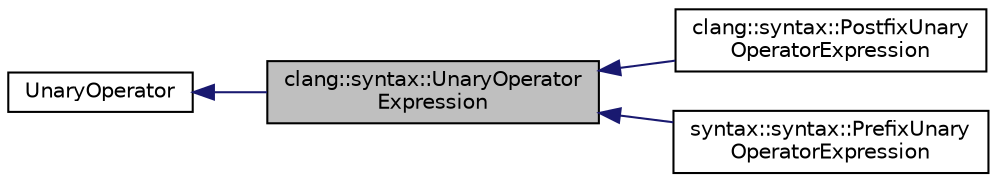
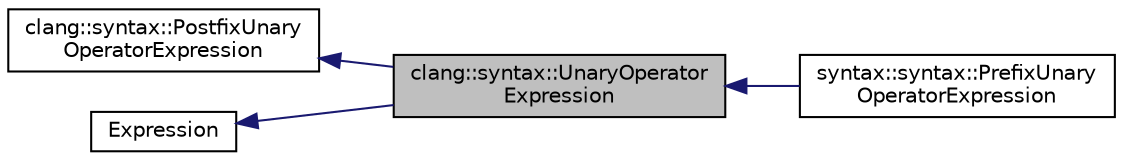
edge "clang::syntax::PostfixUnary OperatorExpression" -> "clang::syntax::UnaryOperator Expression": reversed
node "UnaryOperator": label "UnaryOperator" -> "Expression"
